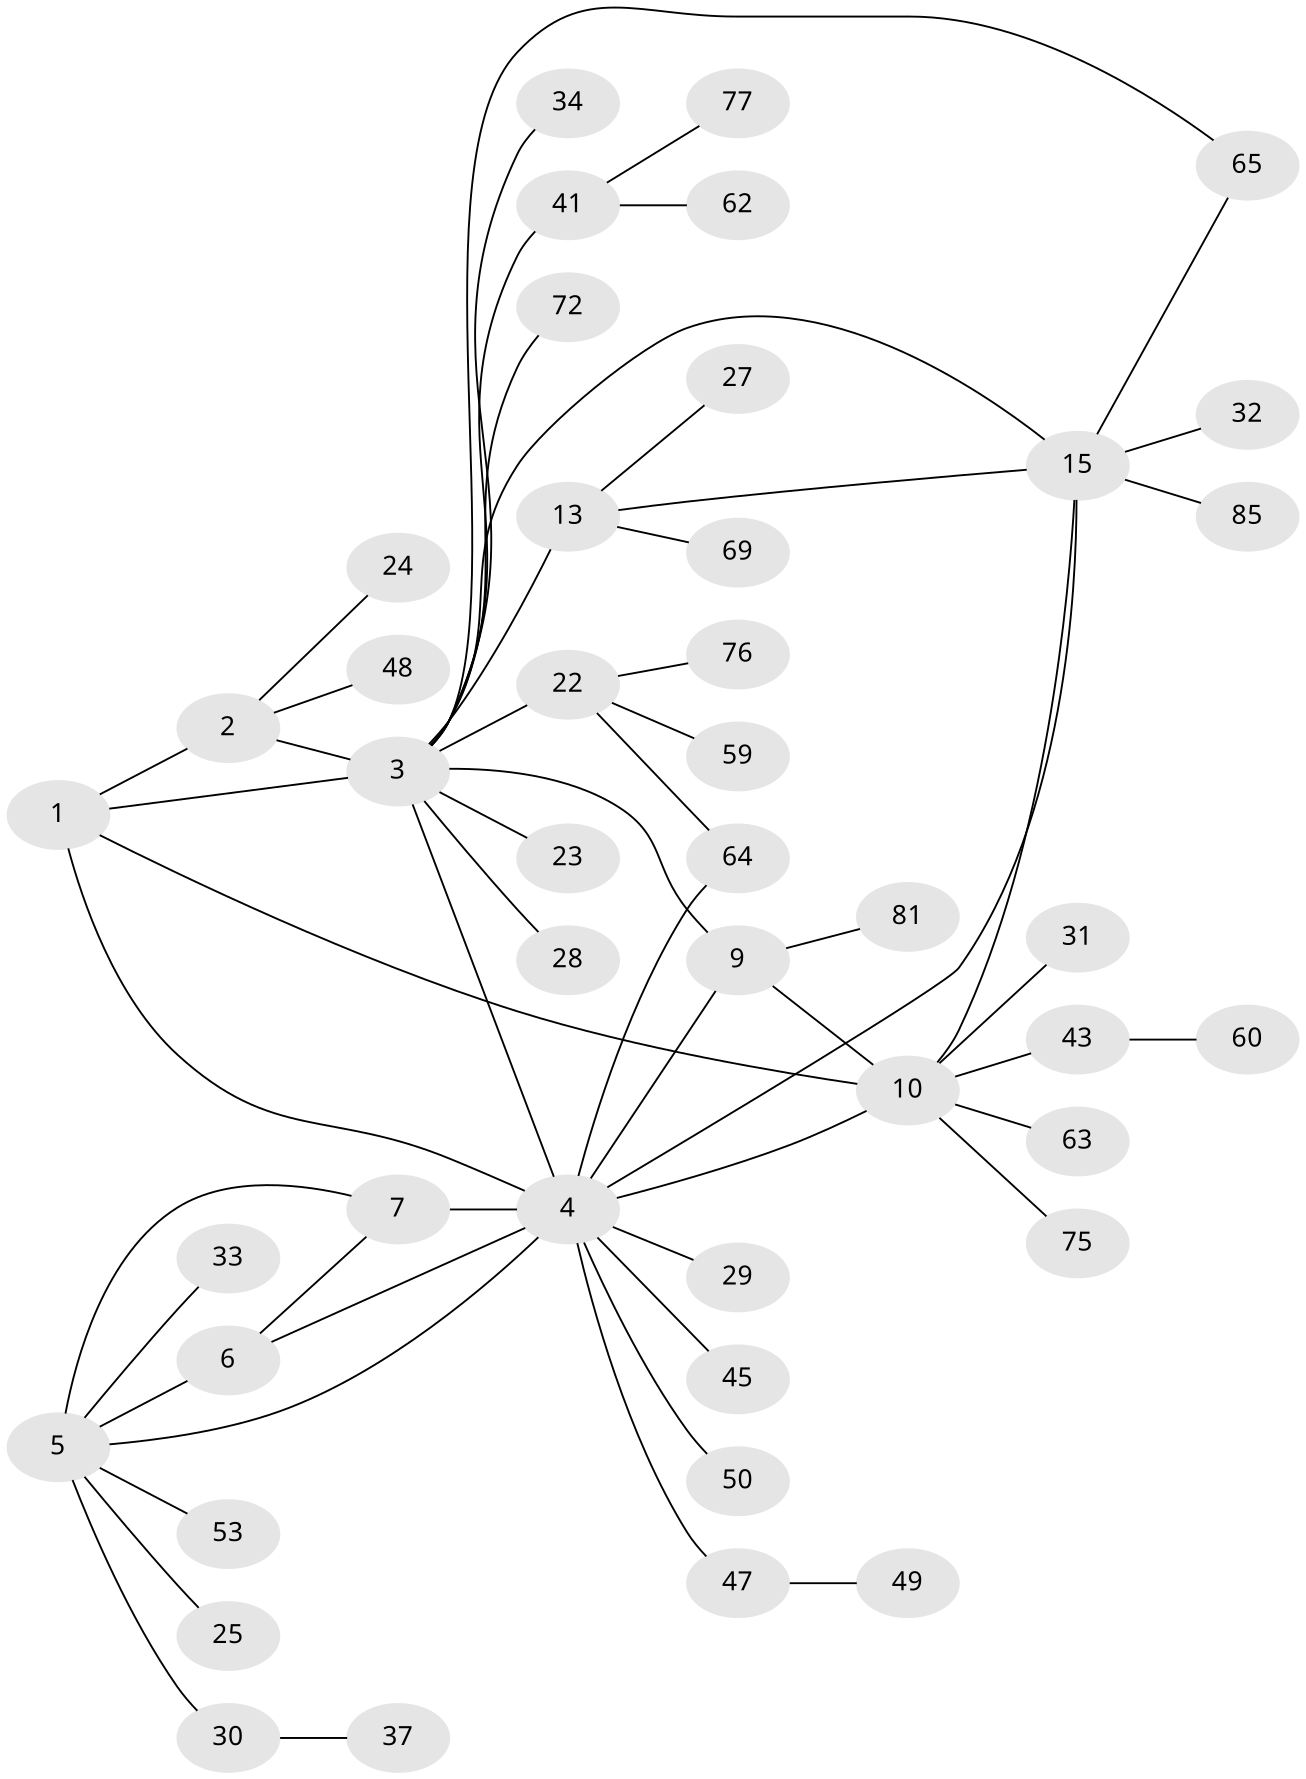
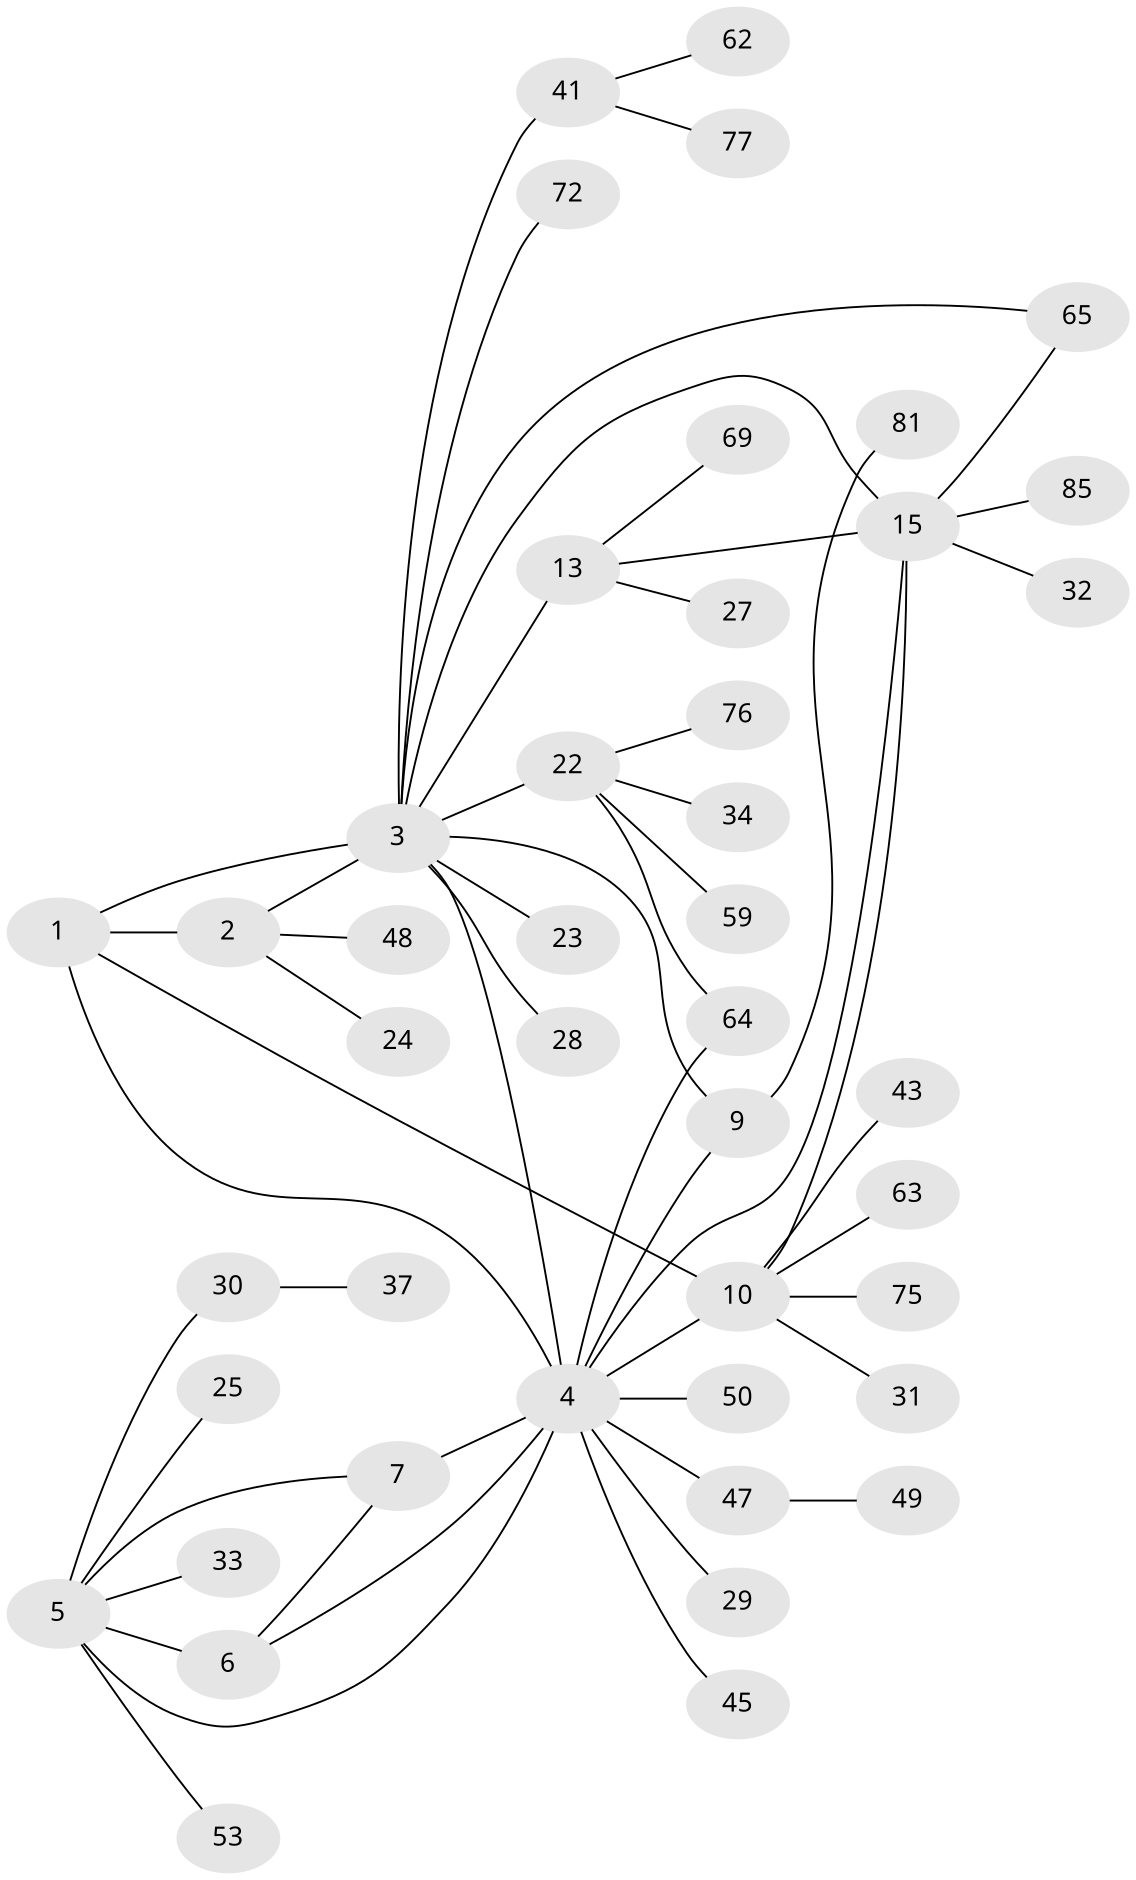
edge "34" -- "3": now "34" -- "22"
edge "9" -- "10": removed
node "60": removed
